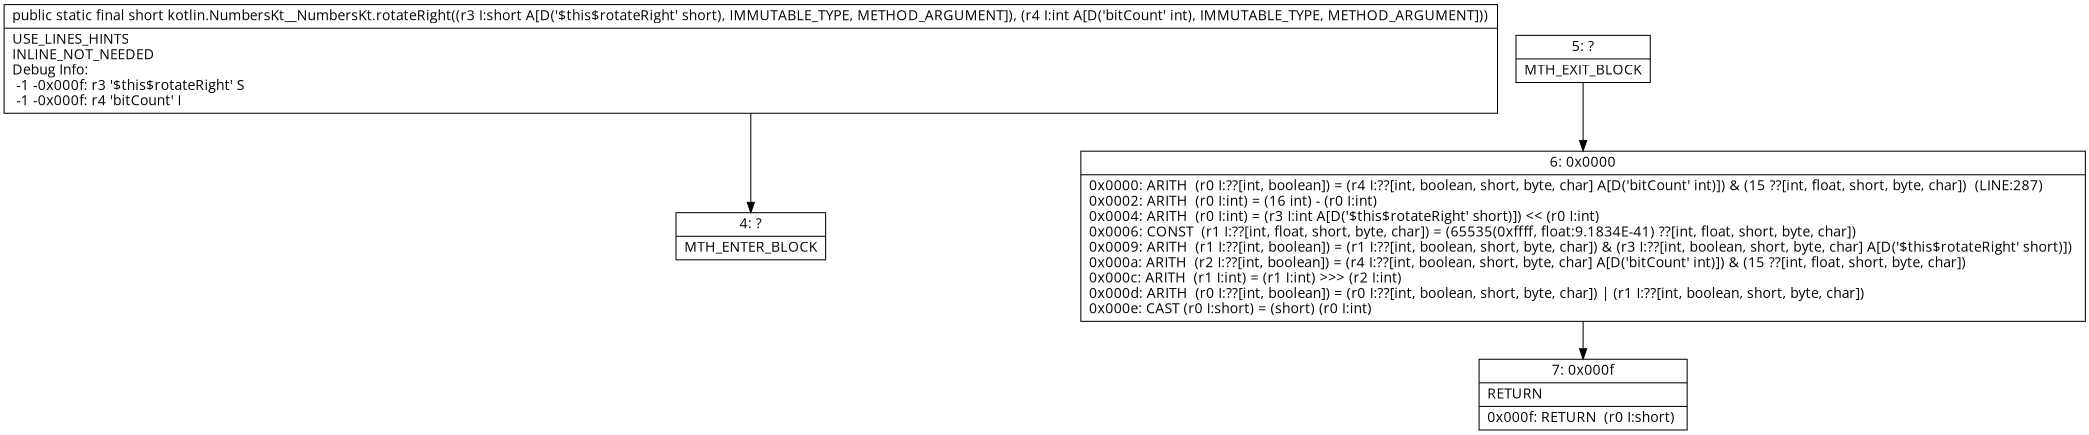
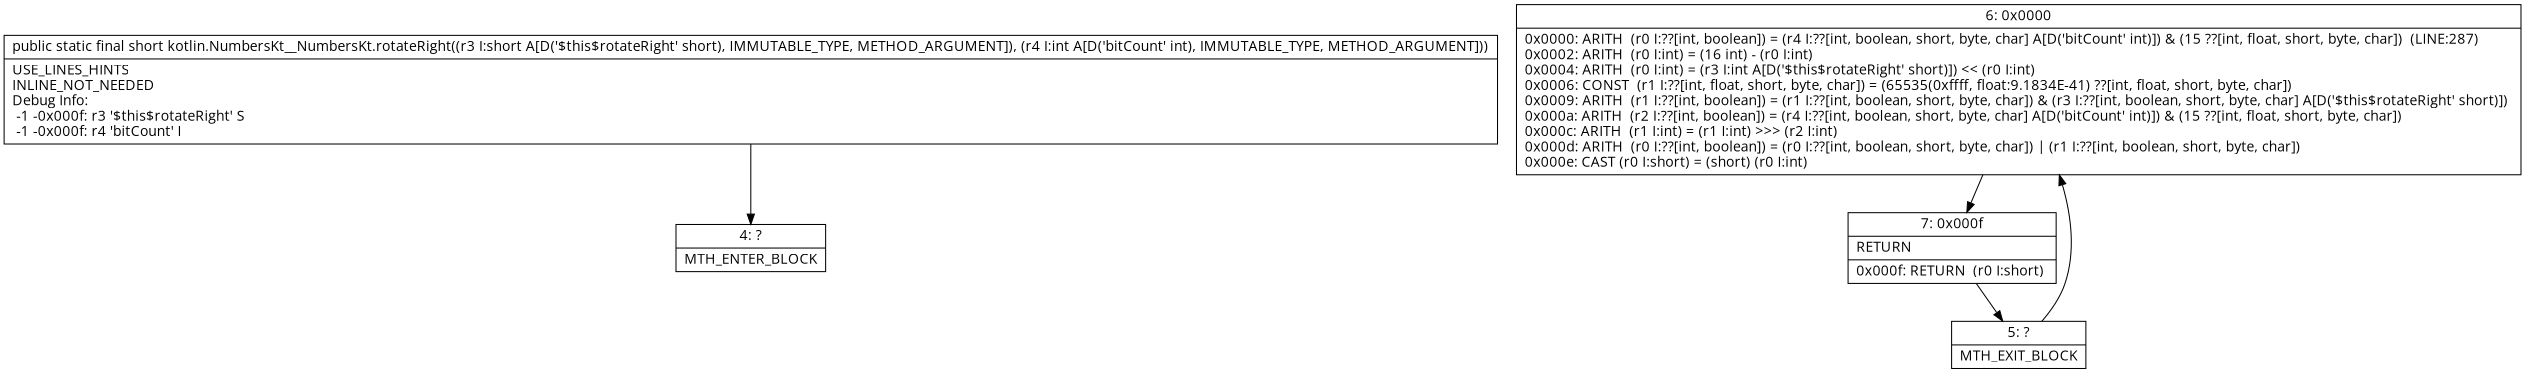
edge "7: 0x000f" -> "5: ?": added
